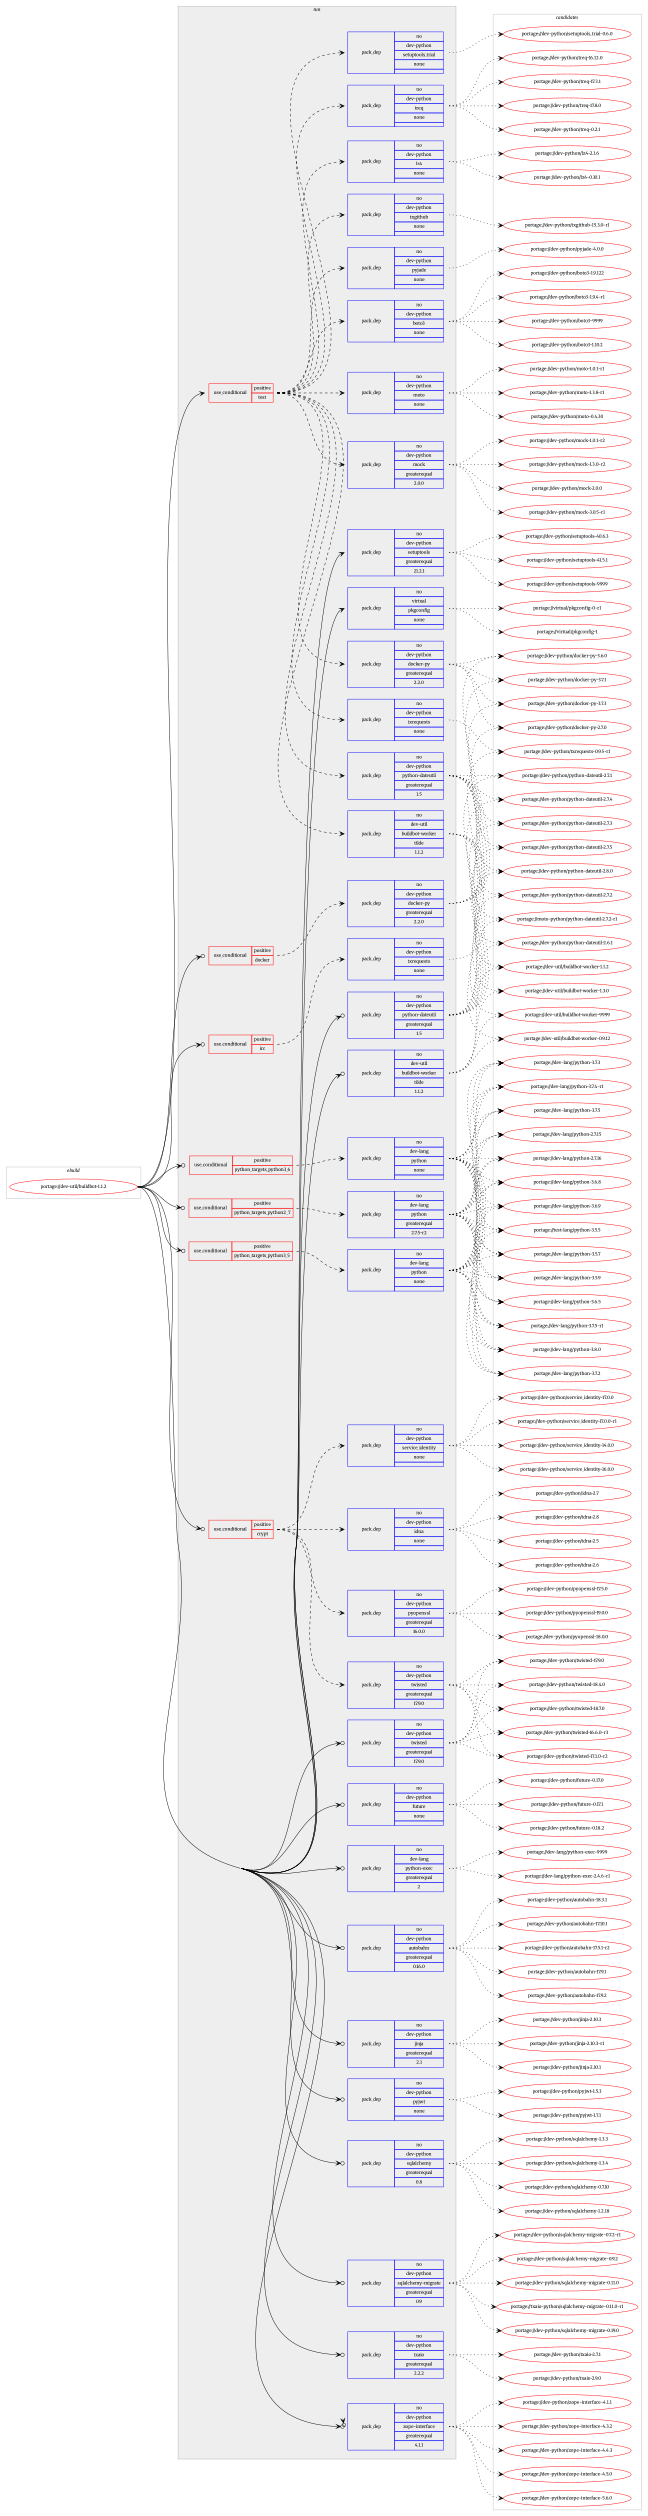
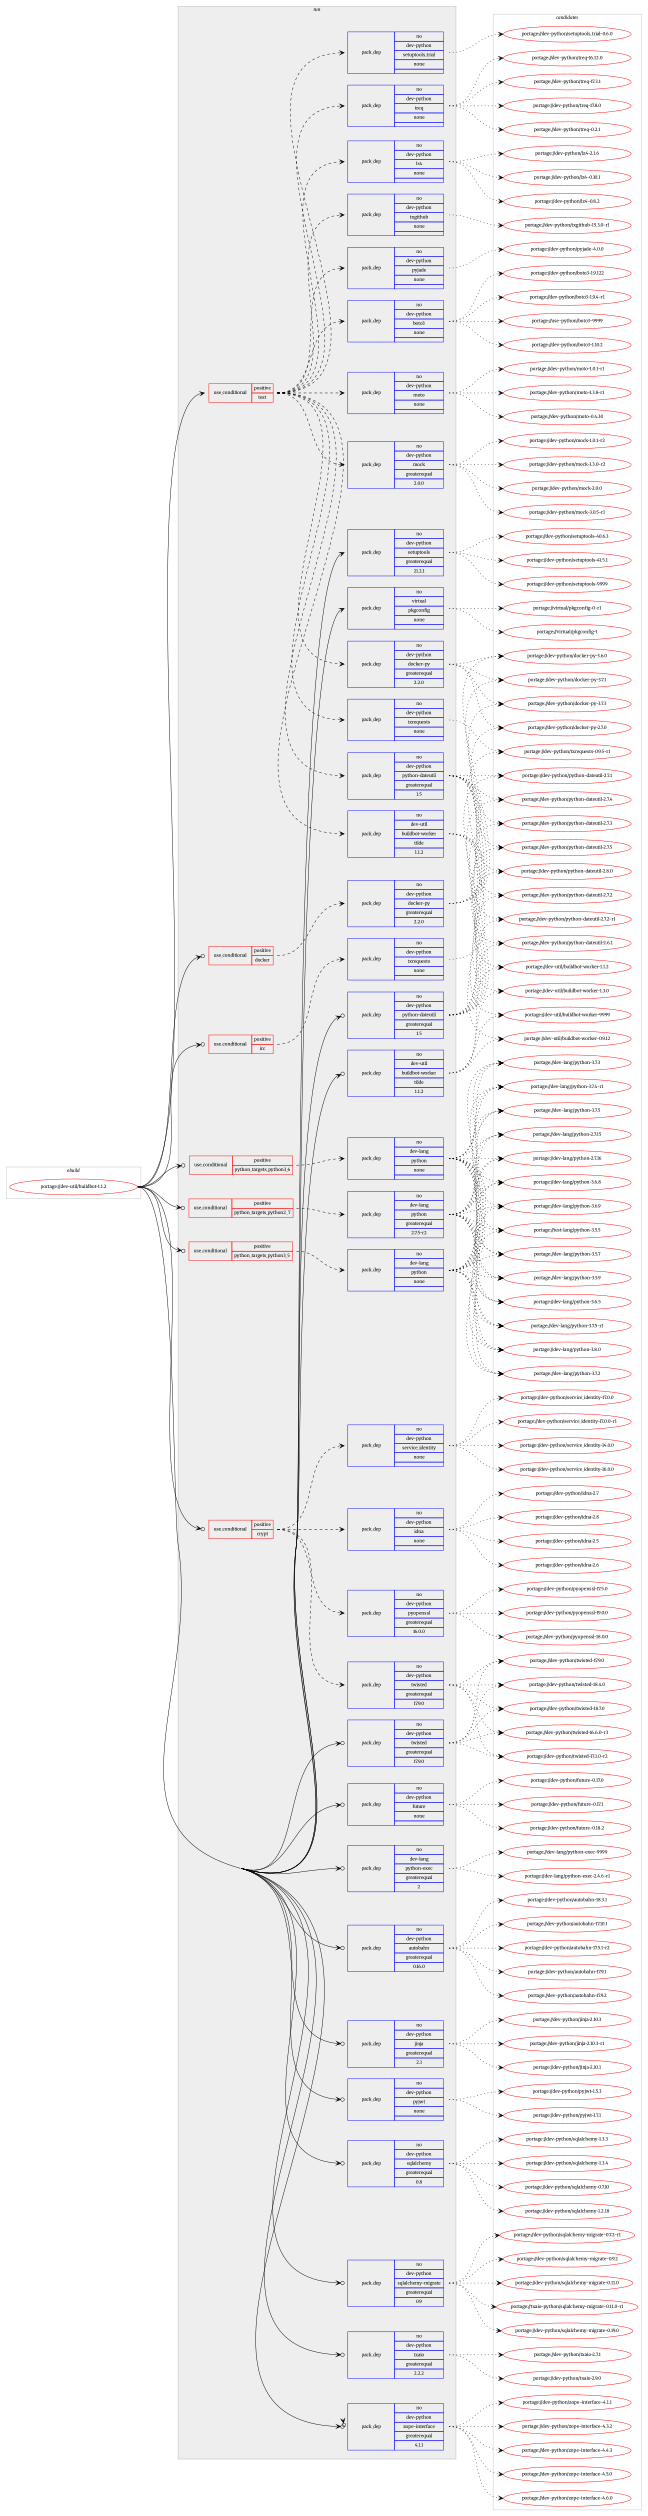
node "portage://dev-python/lz4-0.8.2": added
node "portage://dev-python/boto3-9999": label "portage://dev-python/boto3-9999" -> "portage://use-python/boto3-9999"
node "portage://moto-python/python-dateutil-2.7.2-r1": label "portage://moto-python/python-dateutil-2.7.2-r1" -> "portage://dev-python/python-dateutil-2.7.2-r1"
node "portage://dev-python/zope-interface-5.6.0": label "portage://dev-python/zope-interface-5.6.0" -> "portage://dev-python/zope-interface-4.6.0"
